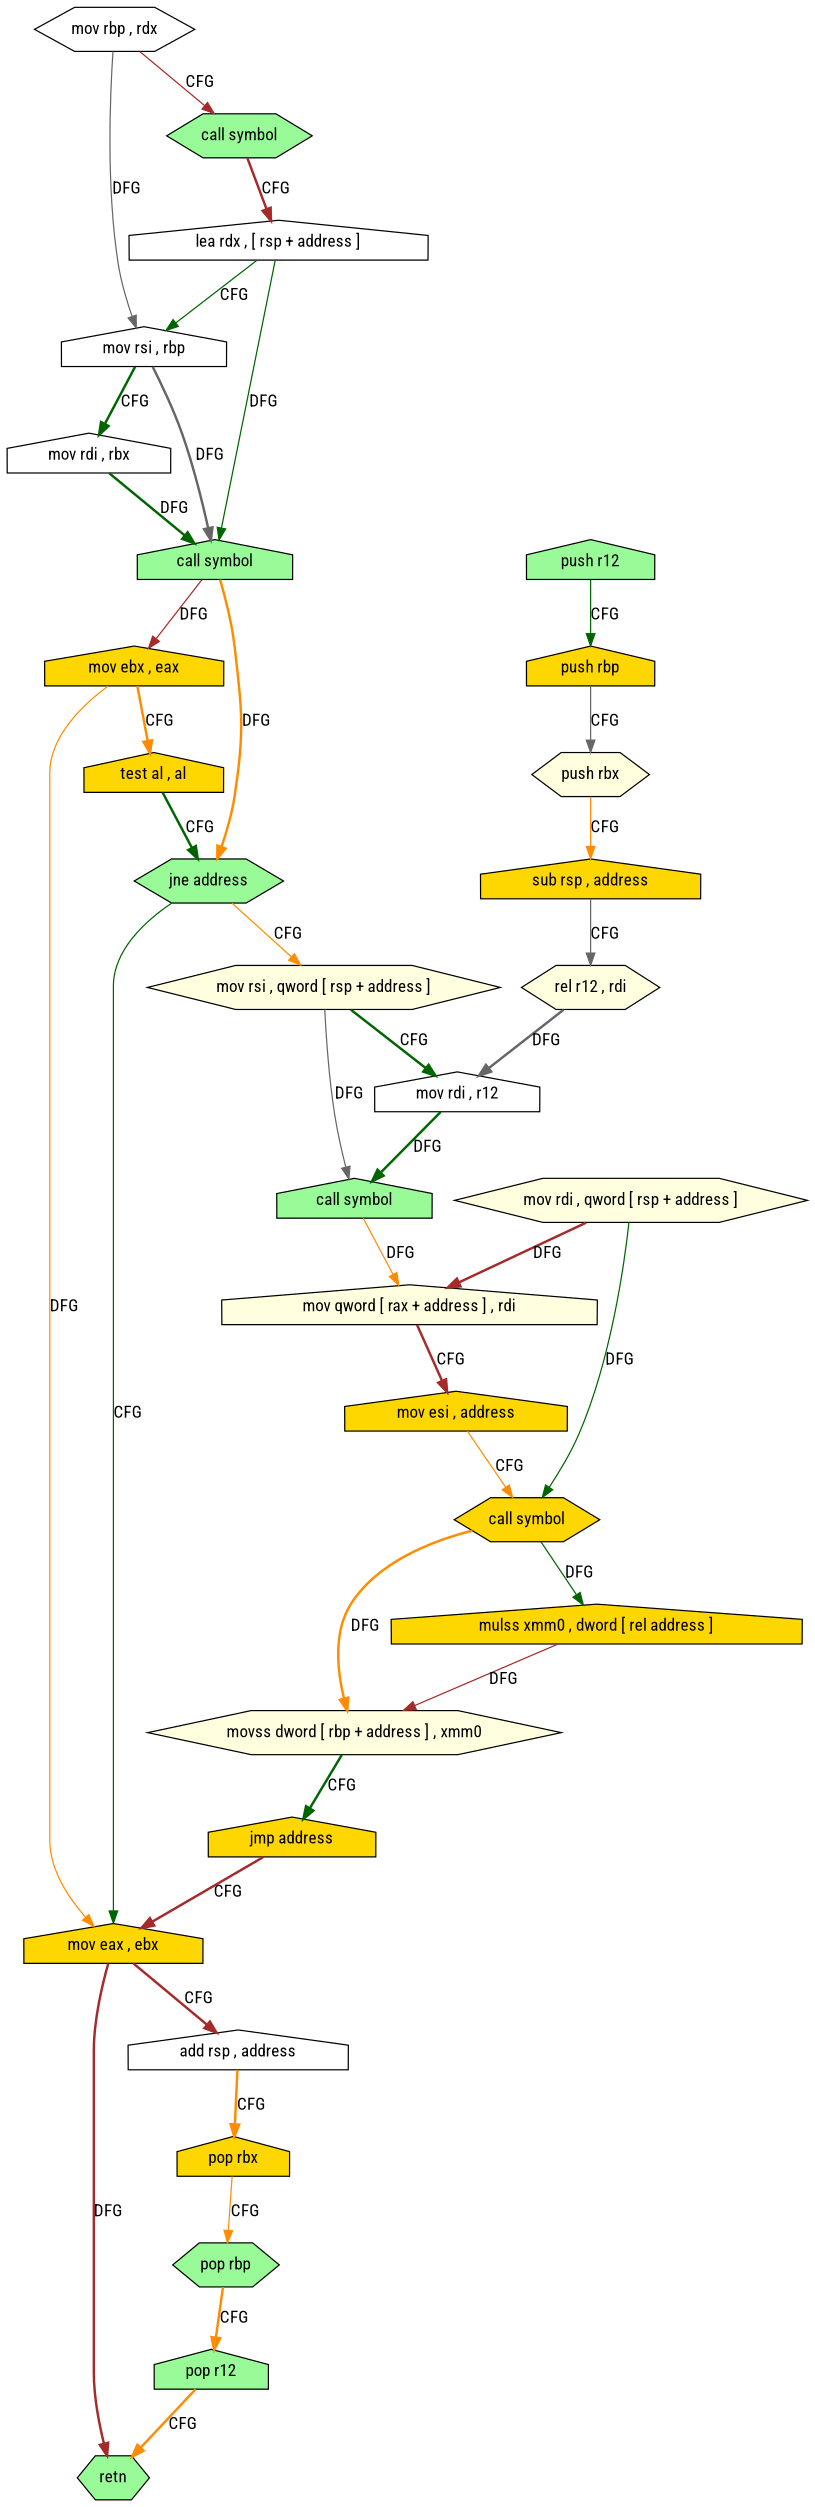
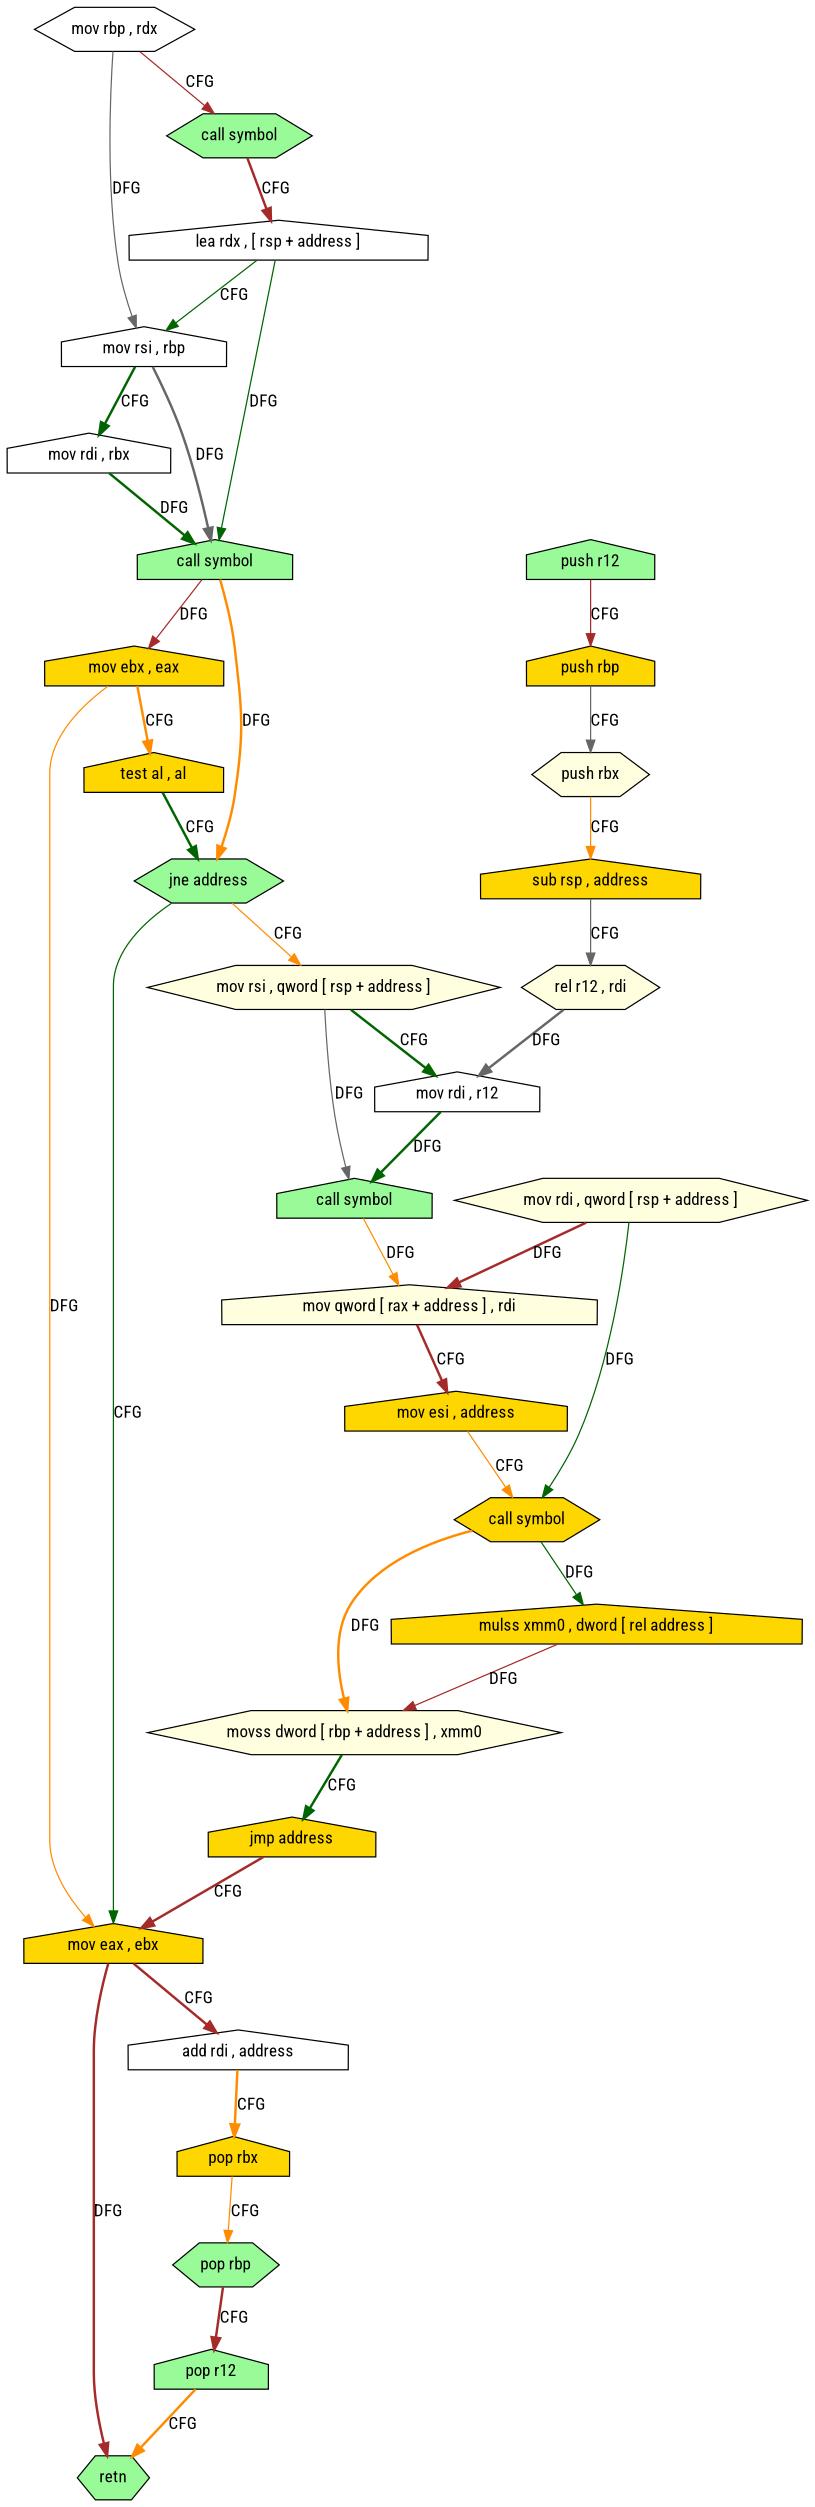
edge "push r12" -> "push rbp": color darkgreen -> brown
node "add rsp , address": label "add rsp , address" -> "add rdi , address"
edge "pop rbp" -> "pop r12": color darkorange -> brown
